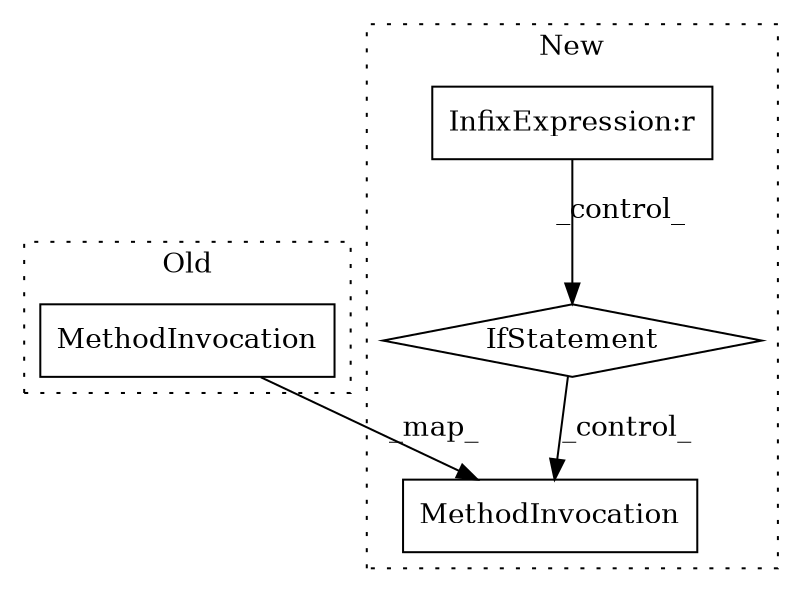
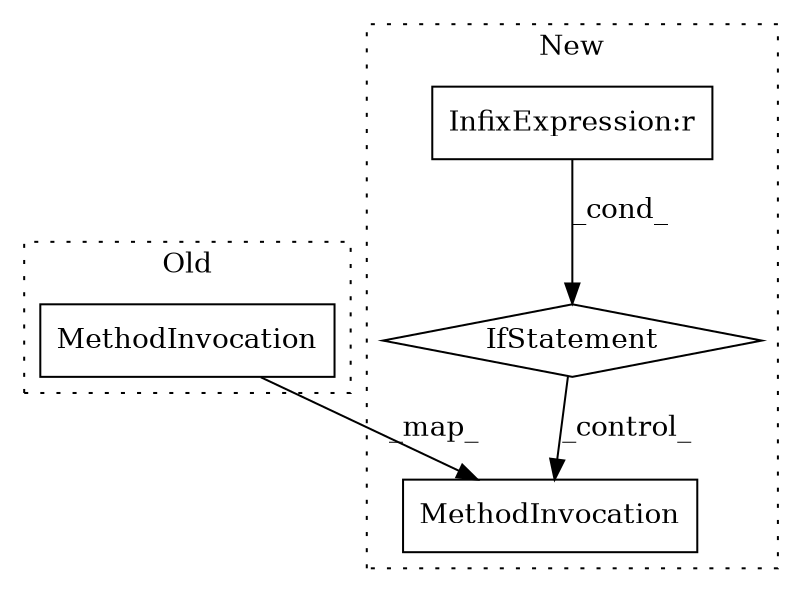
edge "InfixExpression:r" -> "IfStatement": label "_control_" -> "_cond_"
